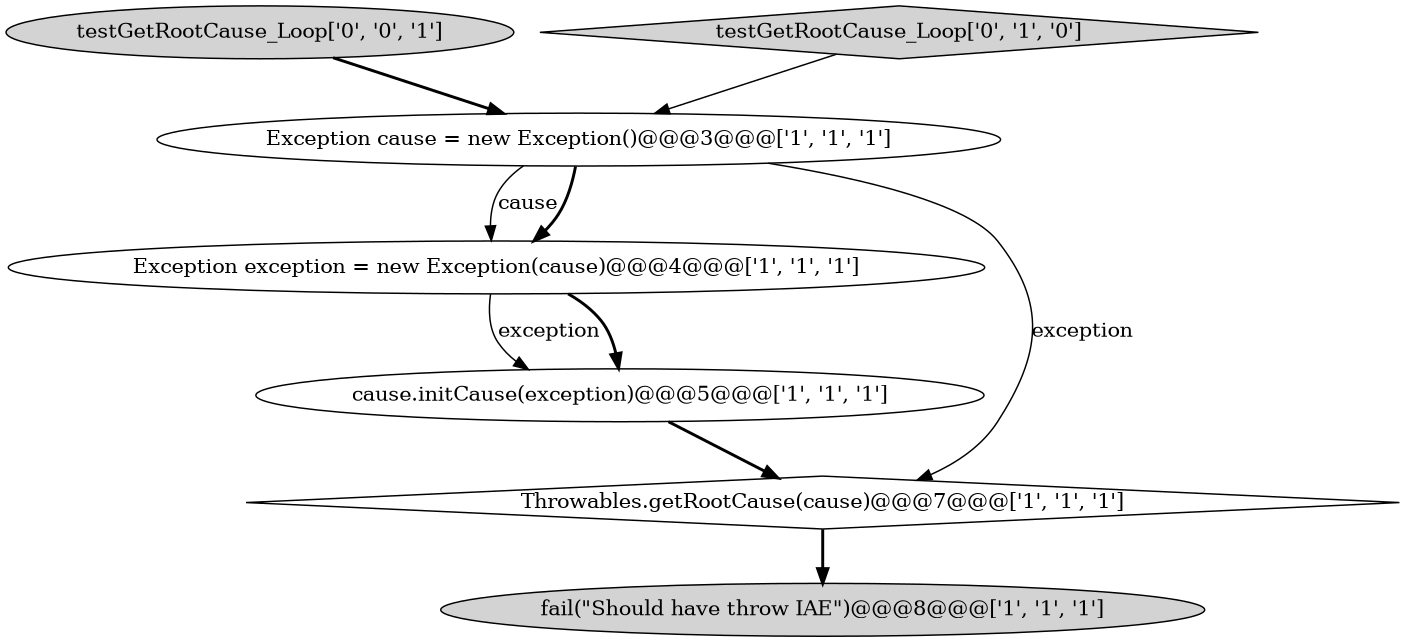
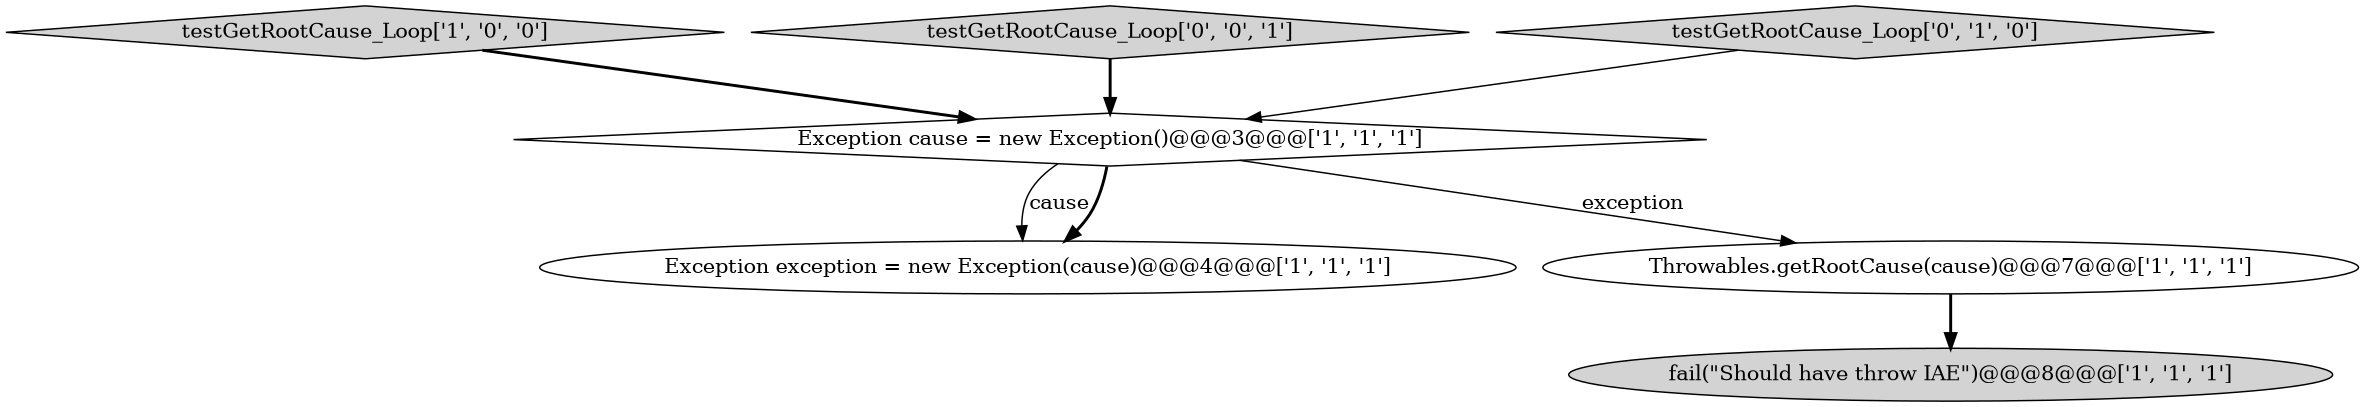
node "testGetRootCause_Loop['0', '0', '1']": shape ellipse -> diamond
node "testGetRootCause_Loop['1', '0', '0']": added
node "Exception cause = new Exception()@@@3@@@['1', '1', '1']": shape ellipse -> diamond
node "cause.initCause(exception)@@@5@@@['1', '1', '1']": removed
node "Throwables.getRootCause(cause)@@@7@@@['1', '1', '1']": shape diamond -> ellipse
